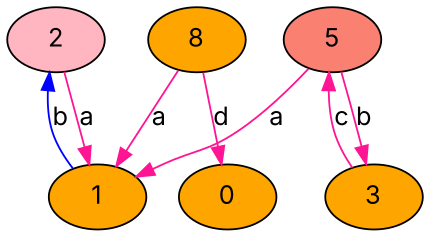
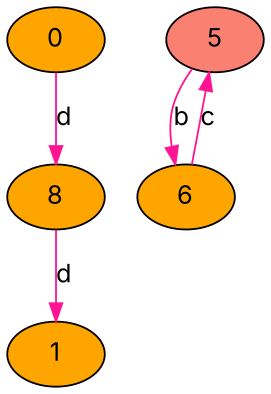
node "2": removed
edge "8" -> "0": reversed
edge "8" -> "1": label "a" -> "d"
edge "5" -> "1": removed, label "a"
node "3": label "3" -> "6"
